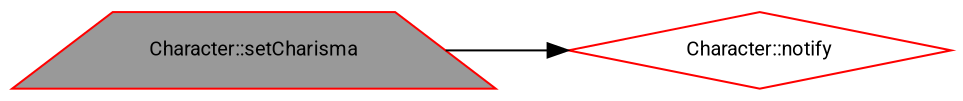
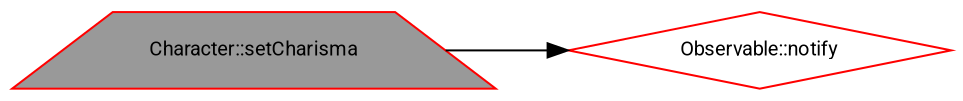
node "Character::notify": label "Character::notify" -> "Observable::notify"
